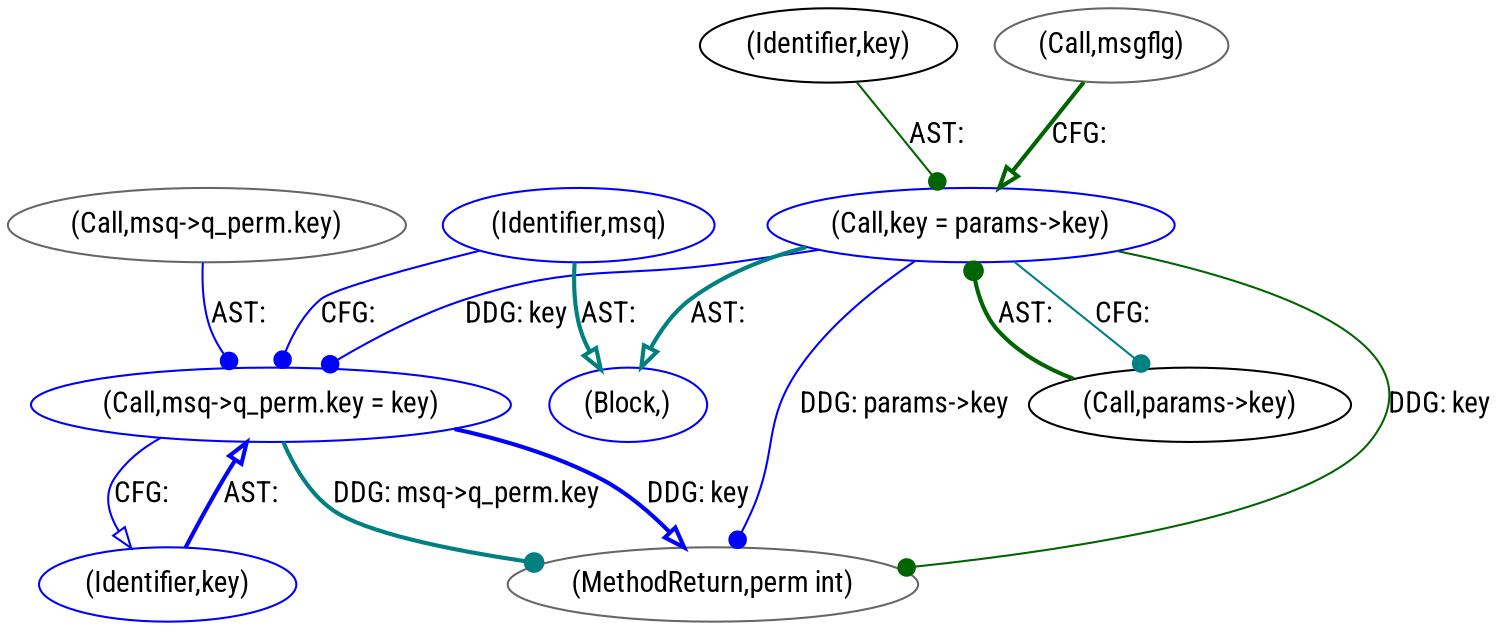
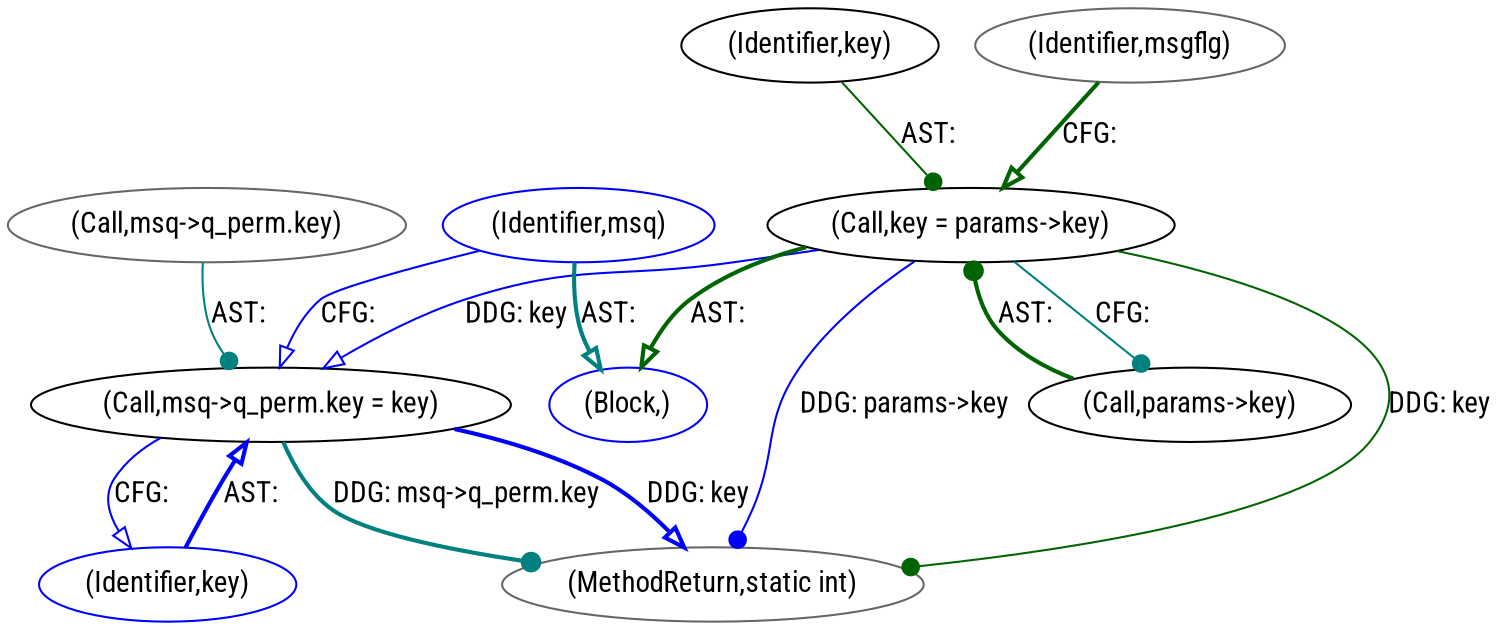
node "(Call,msgflg)": label "(Call,msgflg)" -> "(Identifier,msgflg)"
node "(Call,key = params->key)": color blue -> black
edge "(Call,key = params->key)" -> "(Call,msq->q_perm.key = key)": arrowhead dot -> onormal
edge "(Identifier,msq)" -> "(Call,msq->q_perm.key = key)": arrowhead dot -> onormal
edge "(Call,key = params->key)" -> "(Block,)": color teal -> darkgreen
edge "(Call,msq->q_perm.key)" -> "(Call,msq->q_perm.key = key)": color blue -> teal
node "(Call,msq->q_perm.key = key)": color blue -> black
node "(MethodReturn,perm int)": label "(MethodReturn,perm int)" -> "(MethodReturn,static int)"
